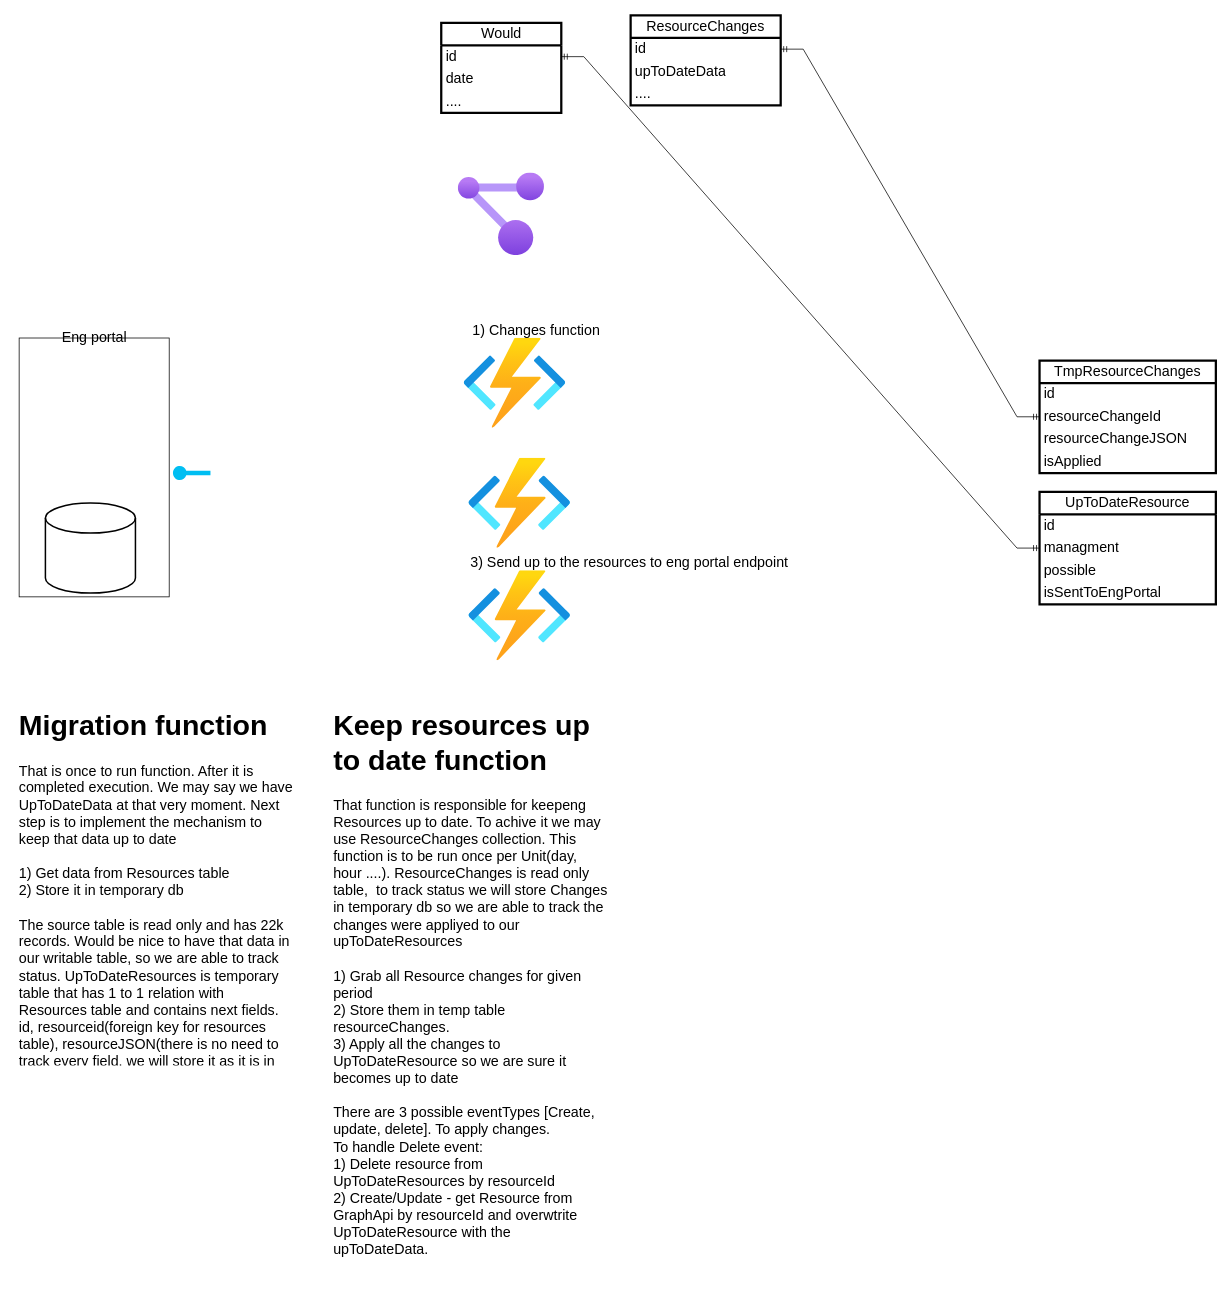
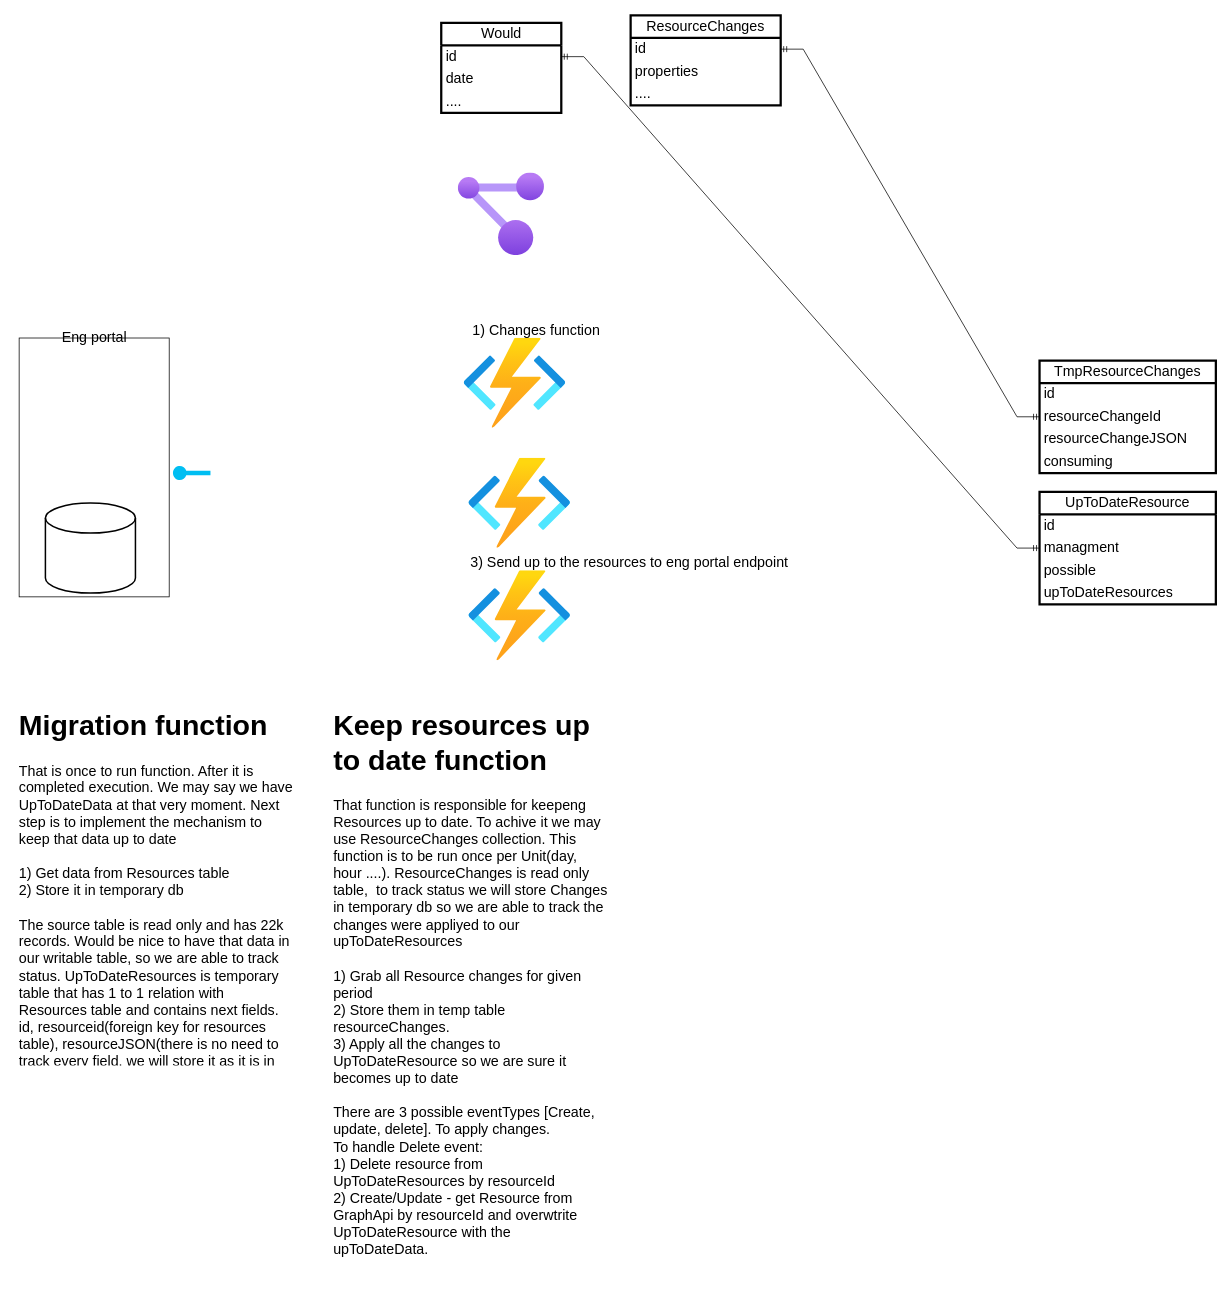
node "upToDateData": label "upToDateData" -> "properties"
node "isApplied": label "isApplied" -> "consuming"
node "isSentToEngPortal": label "isSentToEngPortal" -> "upToDateResources"
